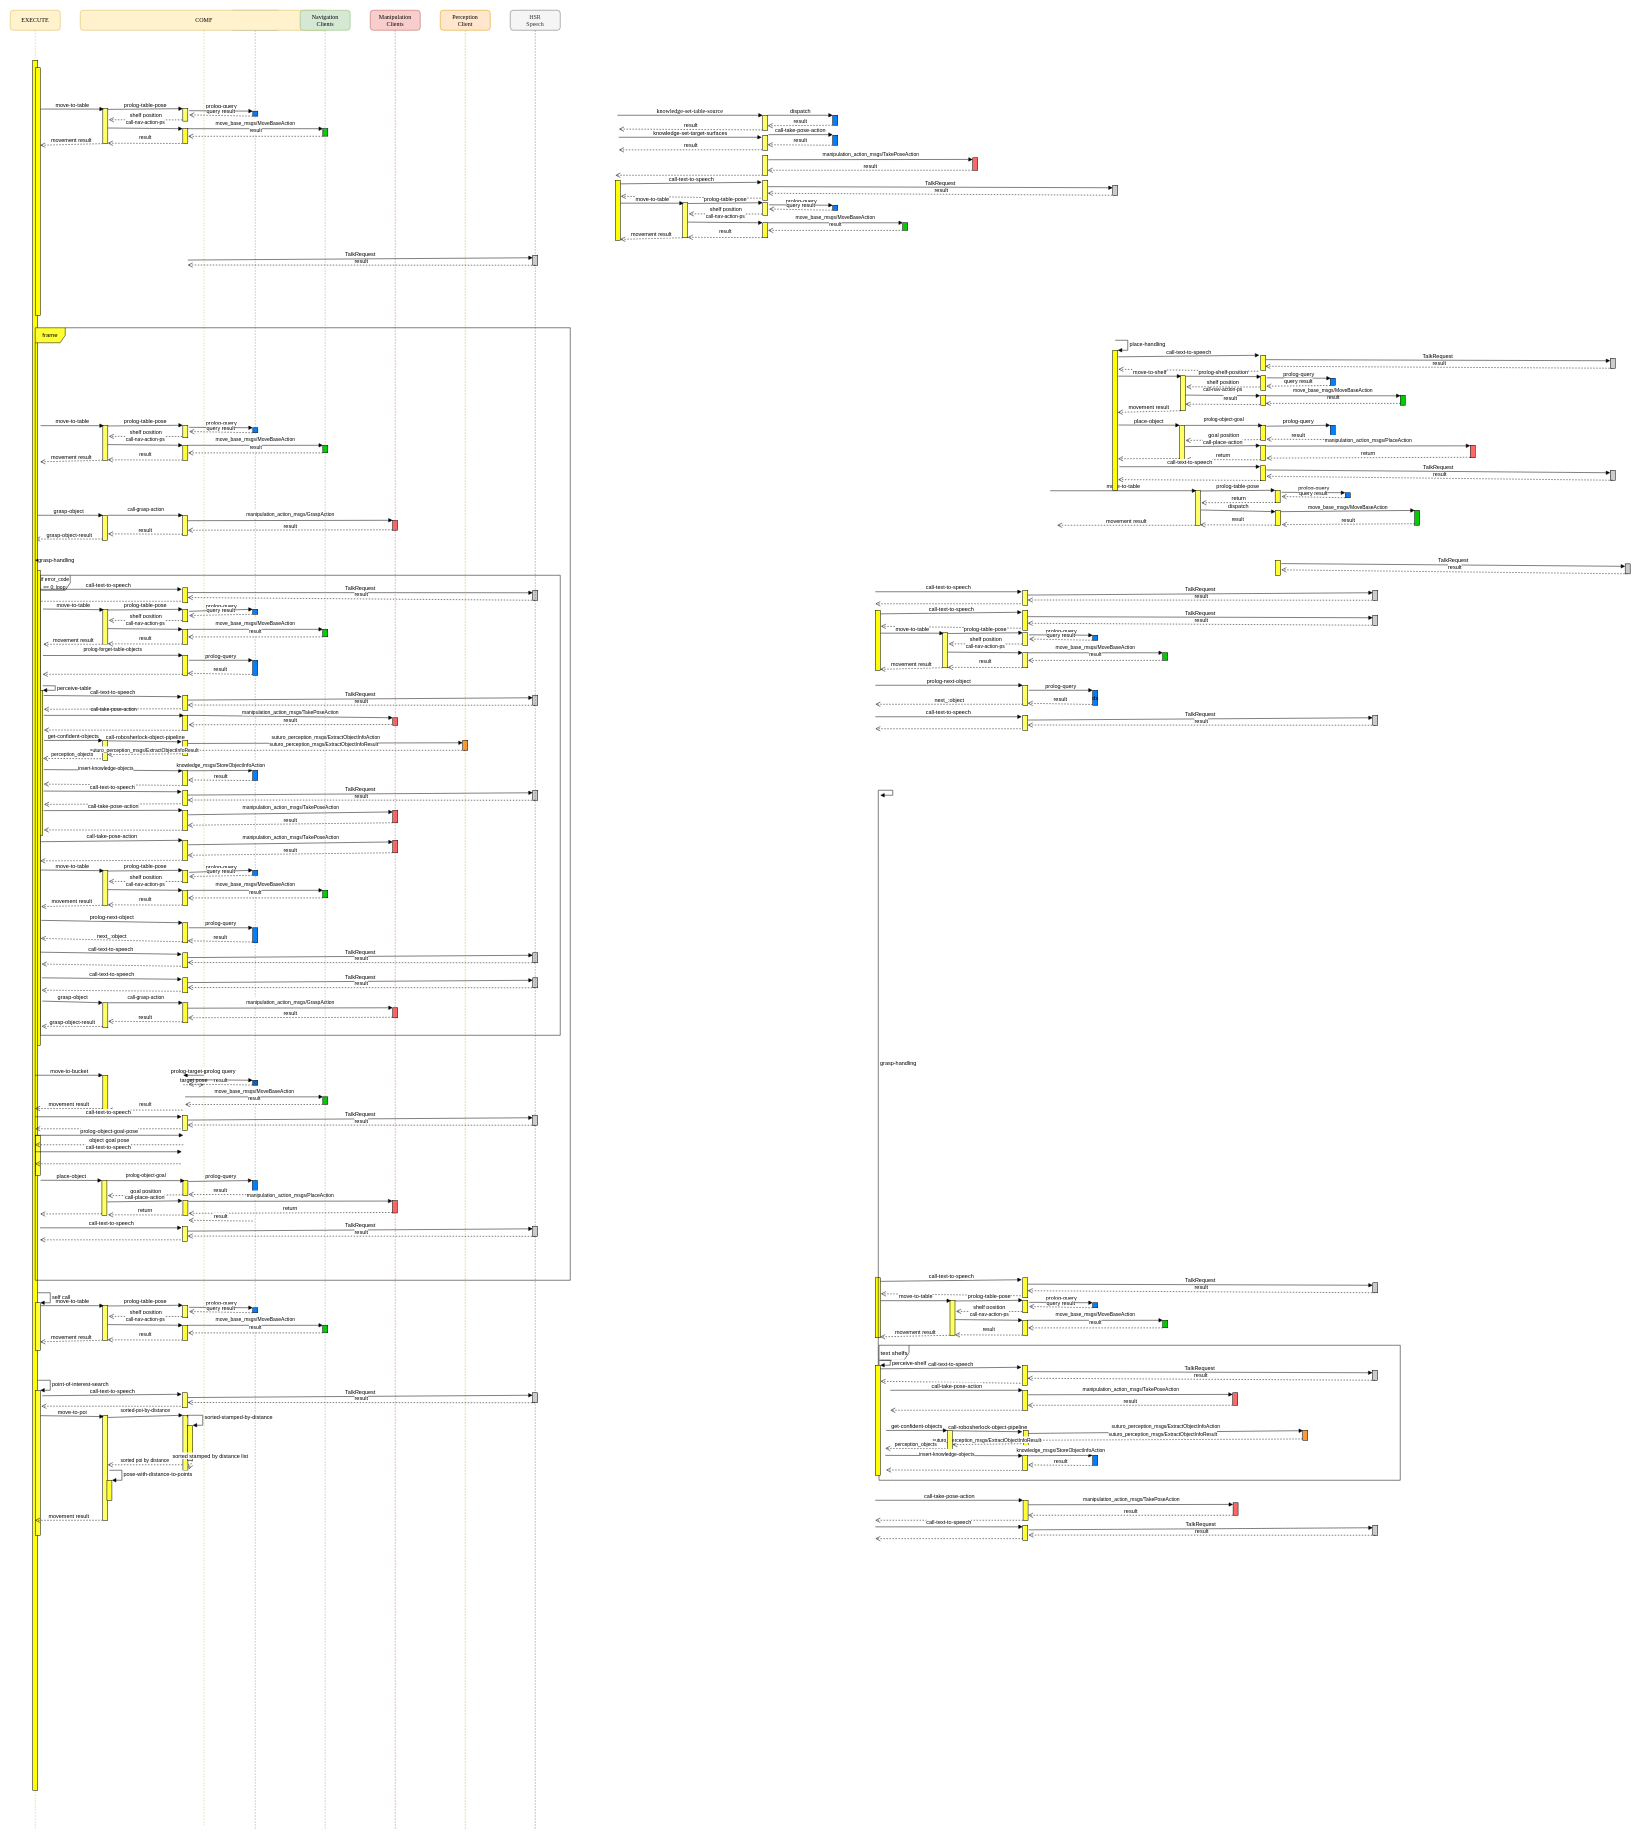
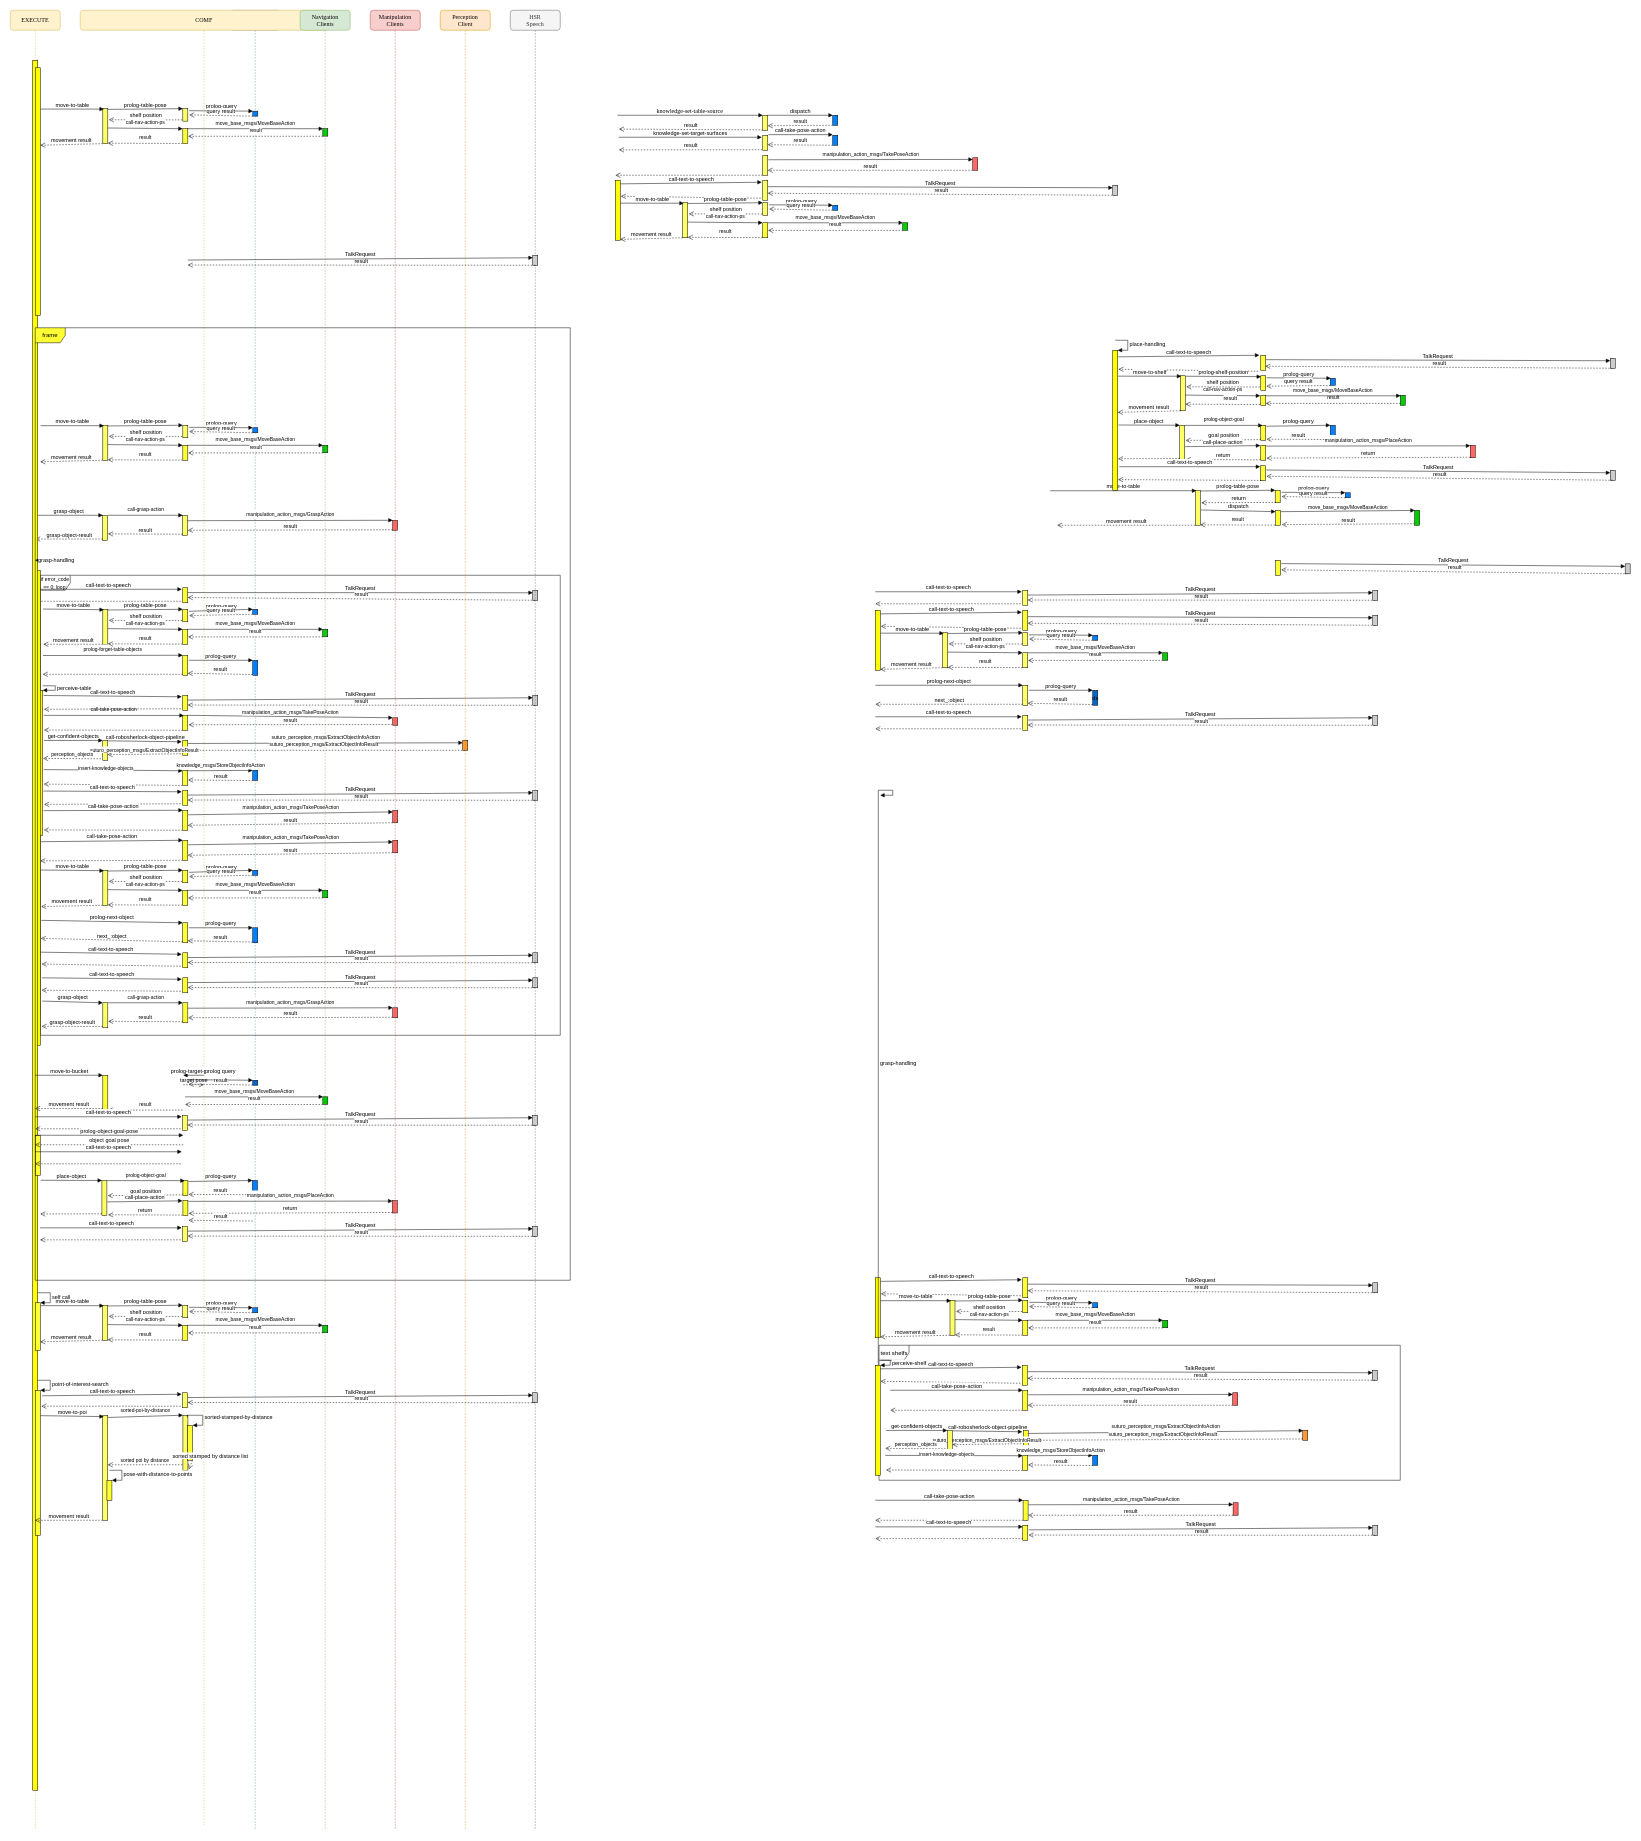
node "ds": fillcolor #007fff -> #0066cc
